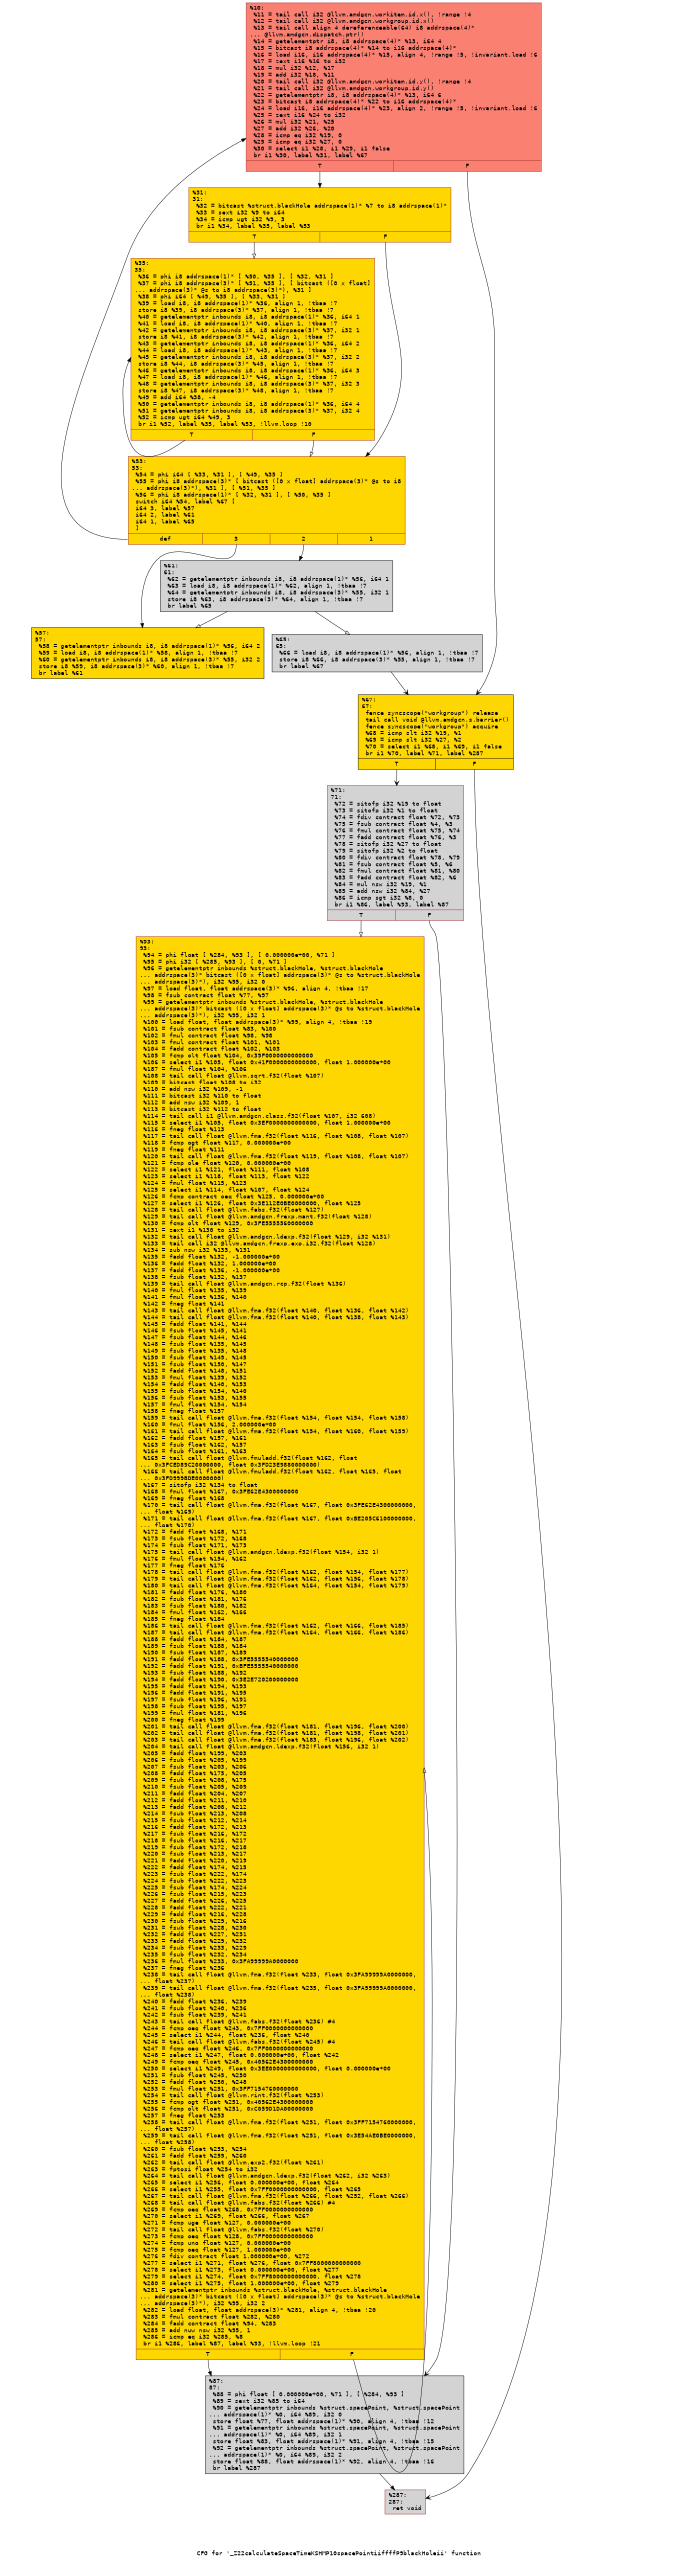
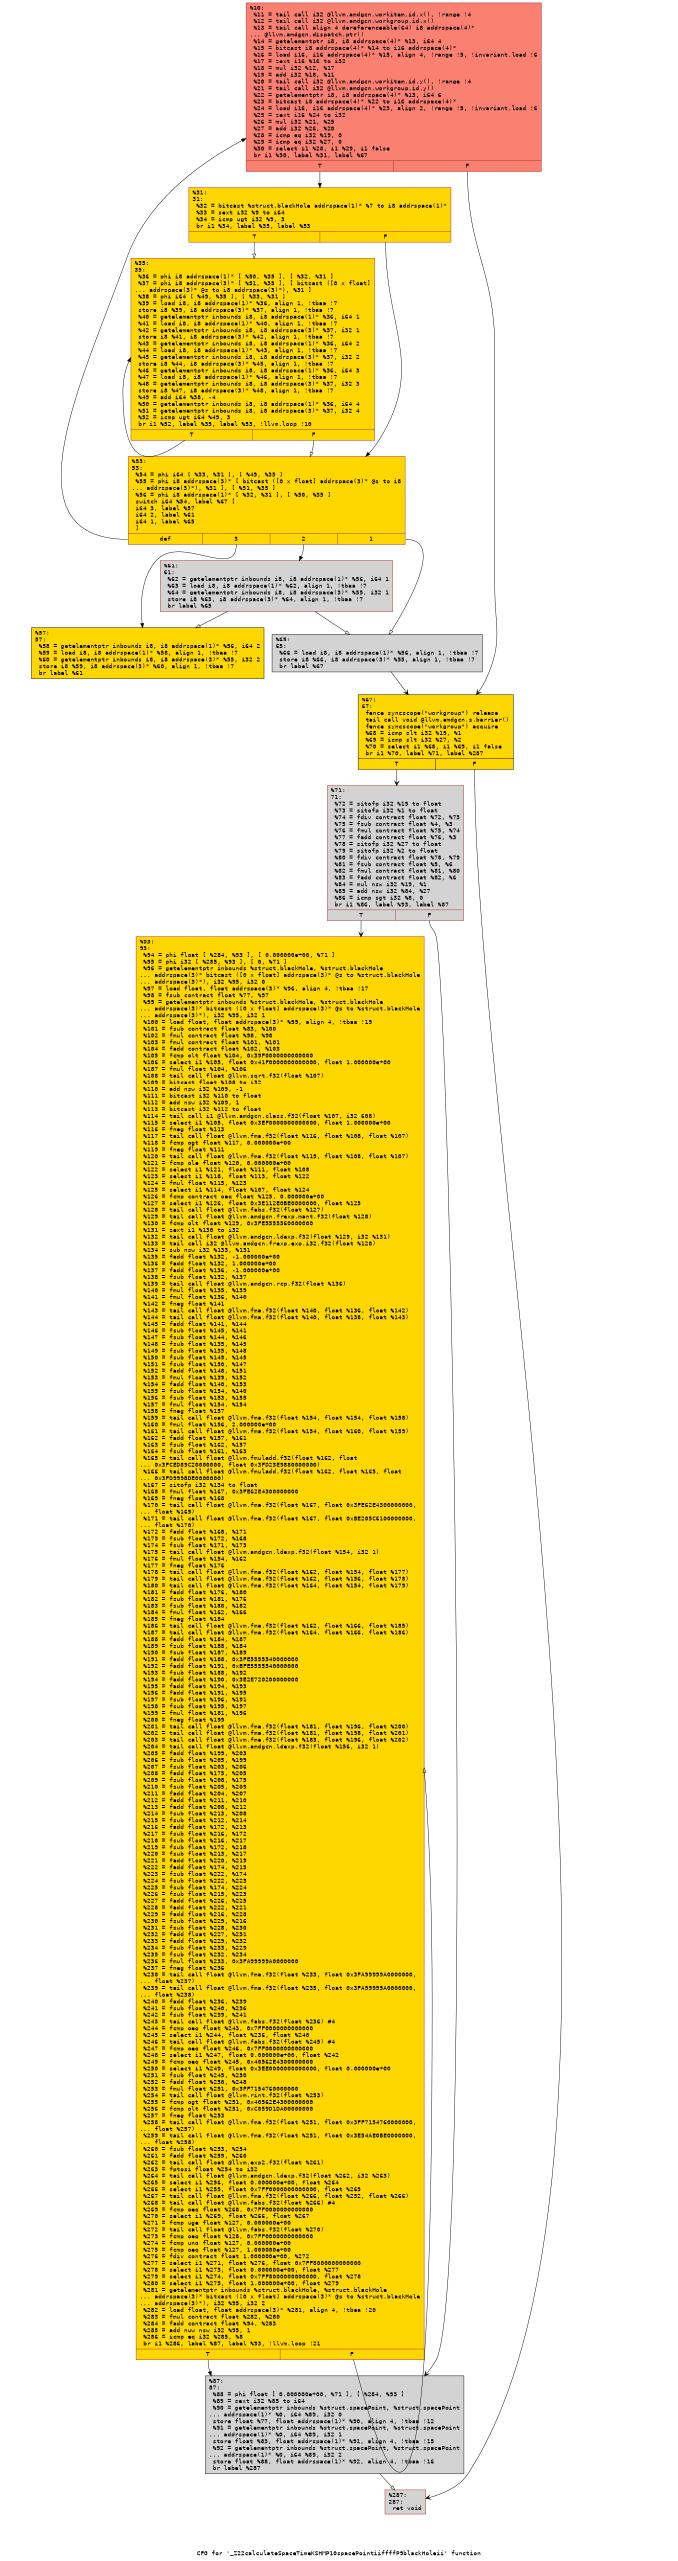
edge "%53:" -> "%65:": added
node "%61:": color black -> brown
edge "%71:" -> "%93:": arrowhead onormal -> vee
edge "%87:" -> "%287:": arrowhead normal -> onormal
